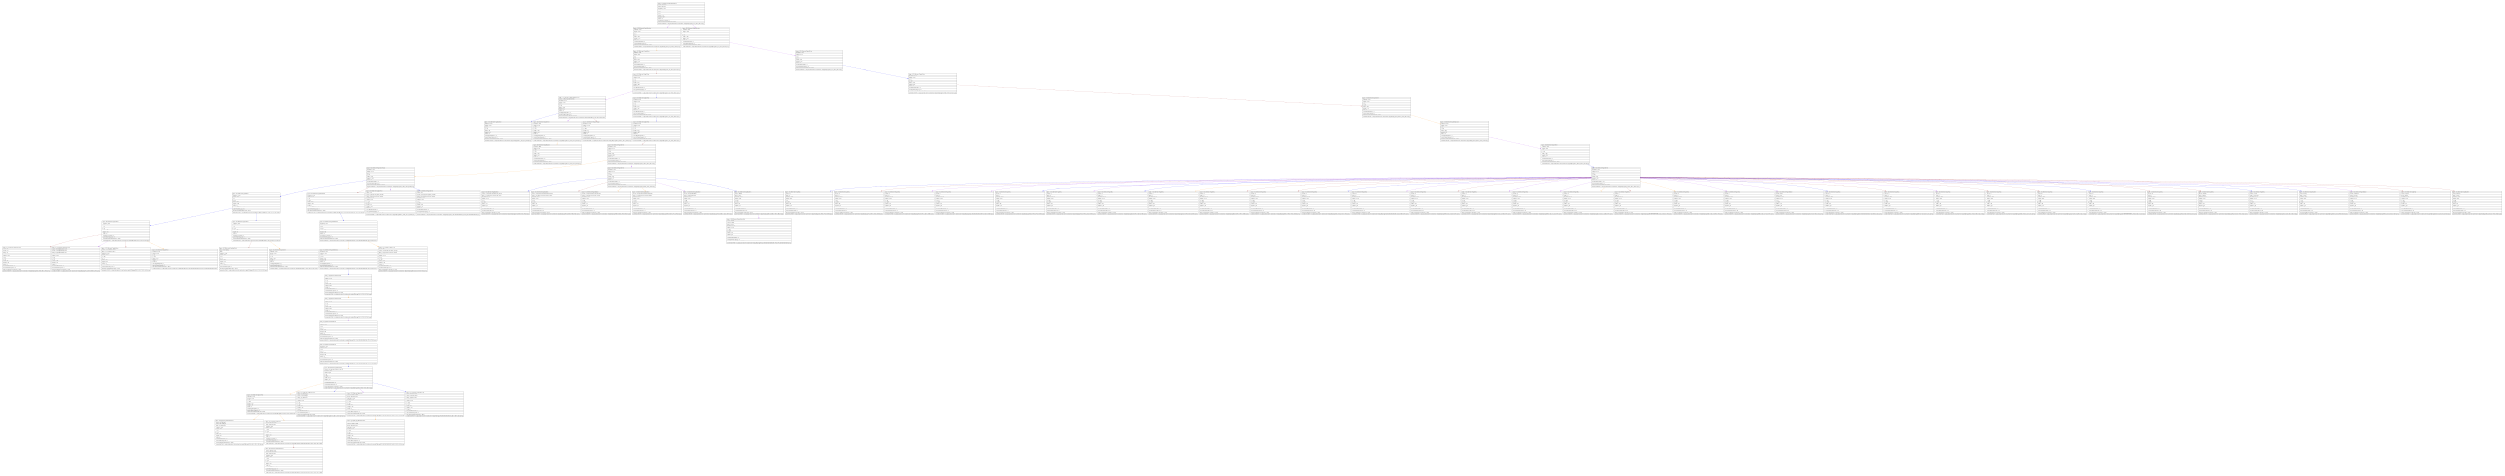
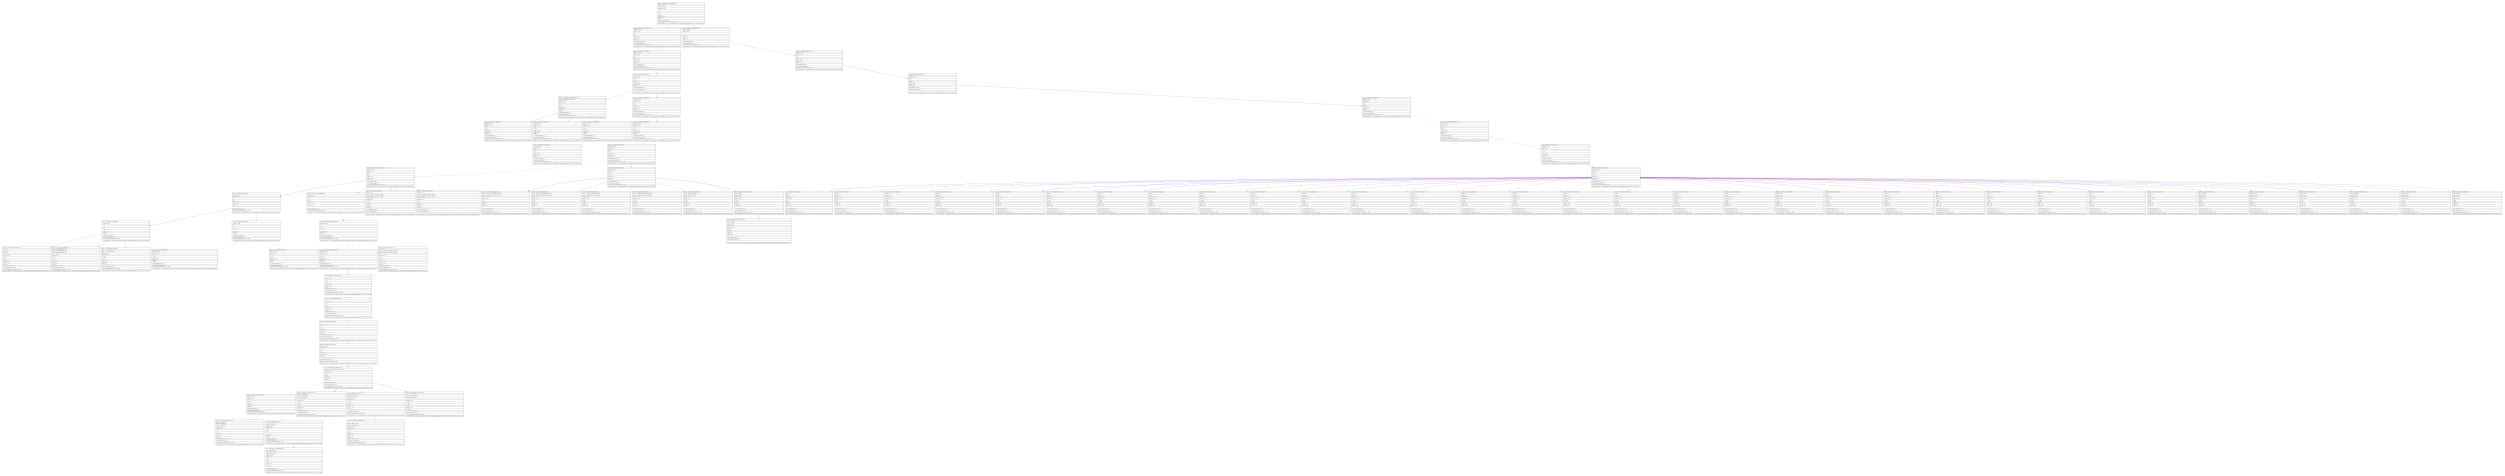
node "type = XCUIElementTypeTextField": removed
